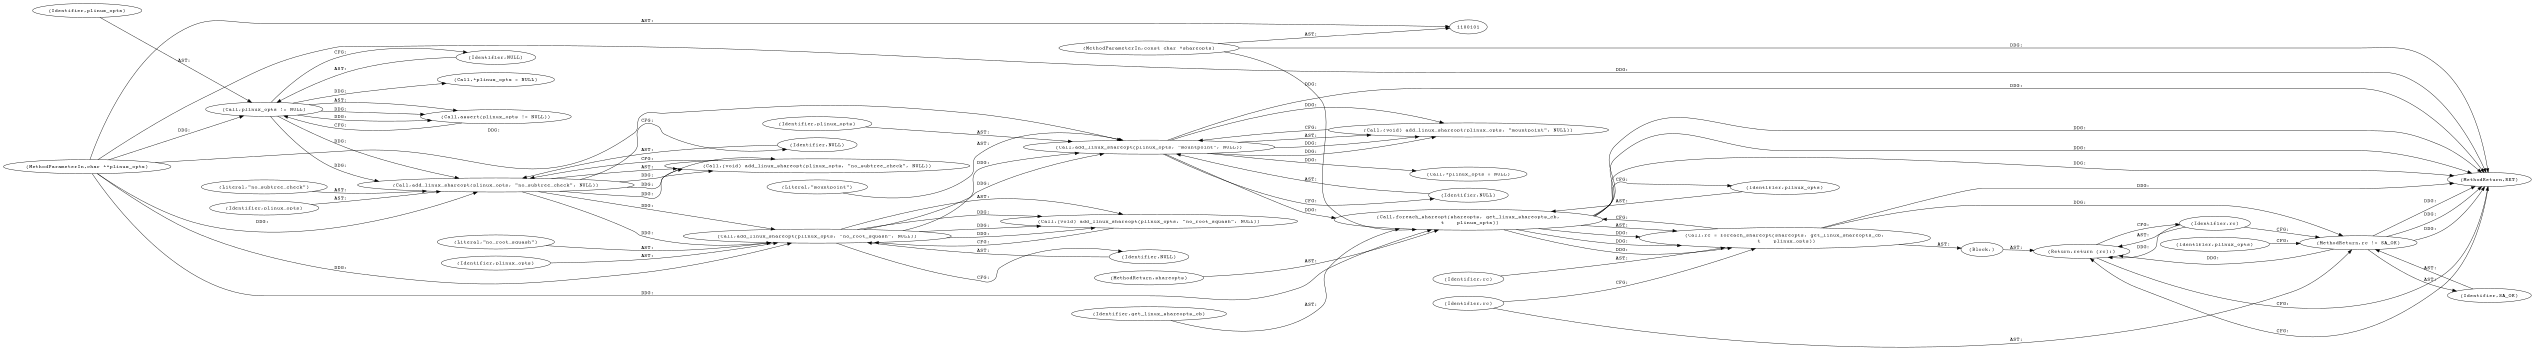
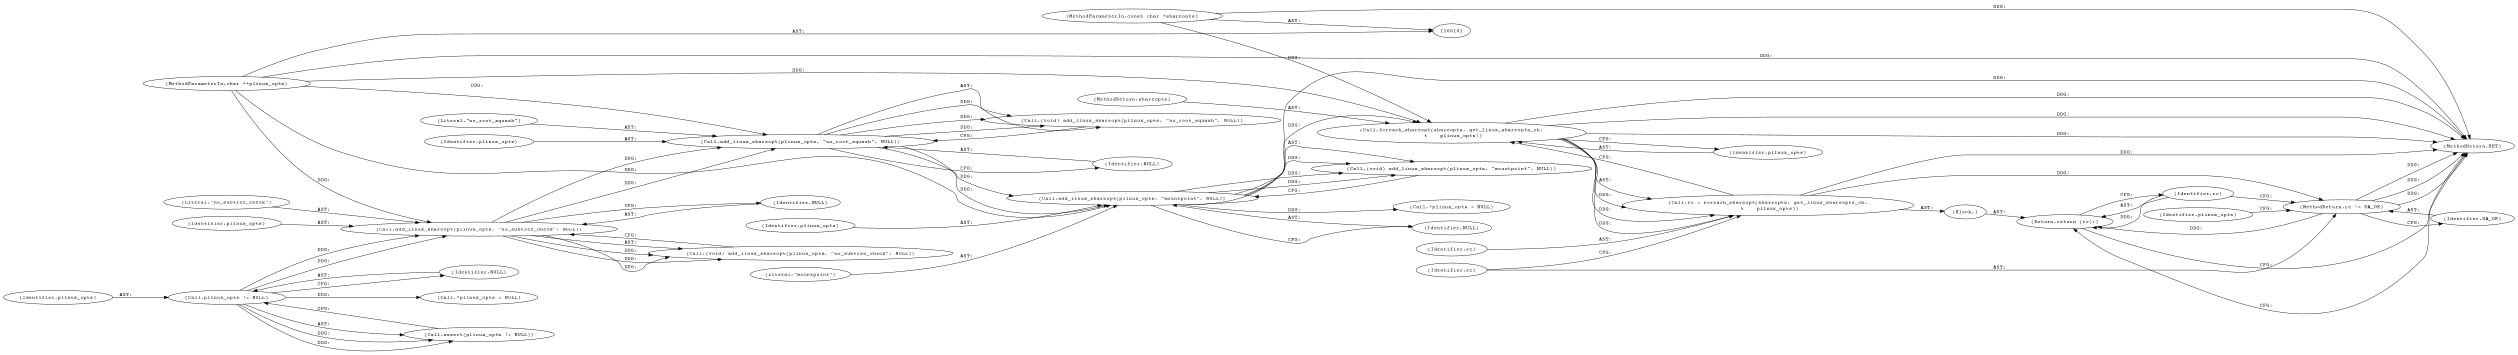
edge "(MethodParameterIn,char **plinux_opts)" -> "(Call,plinux_opts != NULL)": removed, label "DDG:"
edge "(MethodReturn,rc != SA_OK)" -> "(Identifier,SA_OK)": label "AST: " -> "CFG: "
node "(Identifier,get_linux_shareopts_cb)": removed
